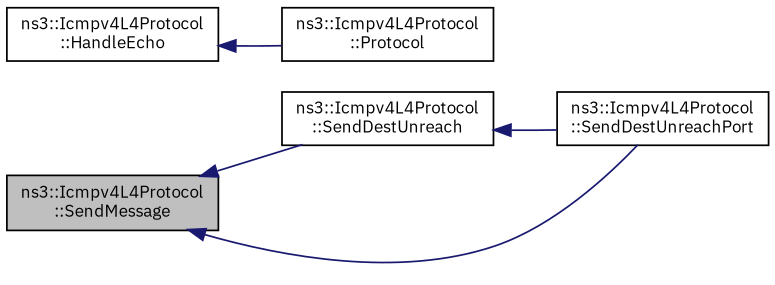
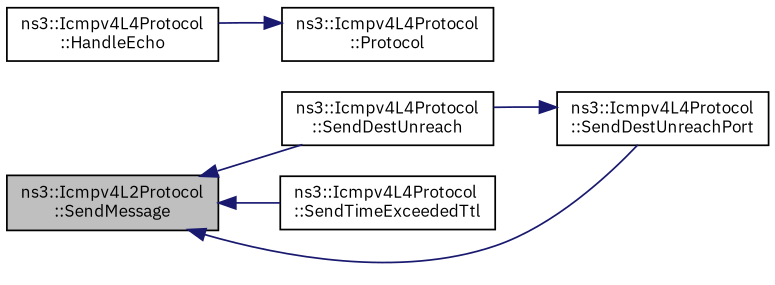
edge "ns3::Icmpv4L4Protocol ::Protocol" -> "ns3::Icmpv4L4Protocol ::HandleEcho": reversed
edge "ns3::Icmpv4L4Protocol ::SendDestUnreachPort" -> "ns3::Icmpv4L4Protocol ::SendDestUnreach": reversed
node "ns3::Icmpv4L4Protocol ::SendMessage": label "ns3::Icmpv4L4Protocol ::SendMessage" -> "ns3::Icmpv4L2Protocol ::SendMessage"
node "ns3::Icmpv4L4Protocol ::SendTimeExceededTtl": added
